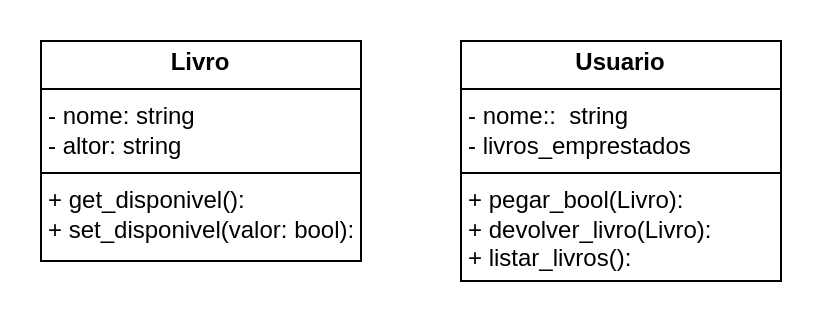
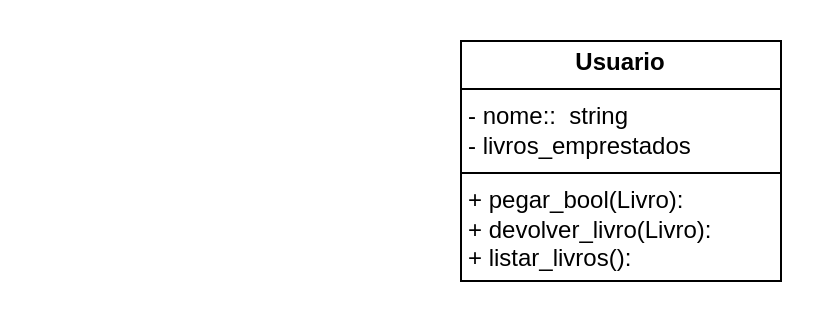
node "Livro - nome: string - altor: string + get_disponivel(): + set_disponivel(valor: bool):": removed
